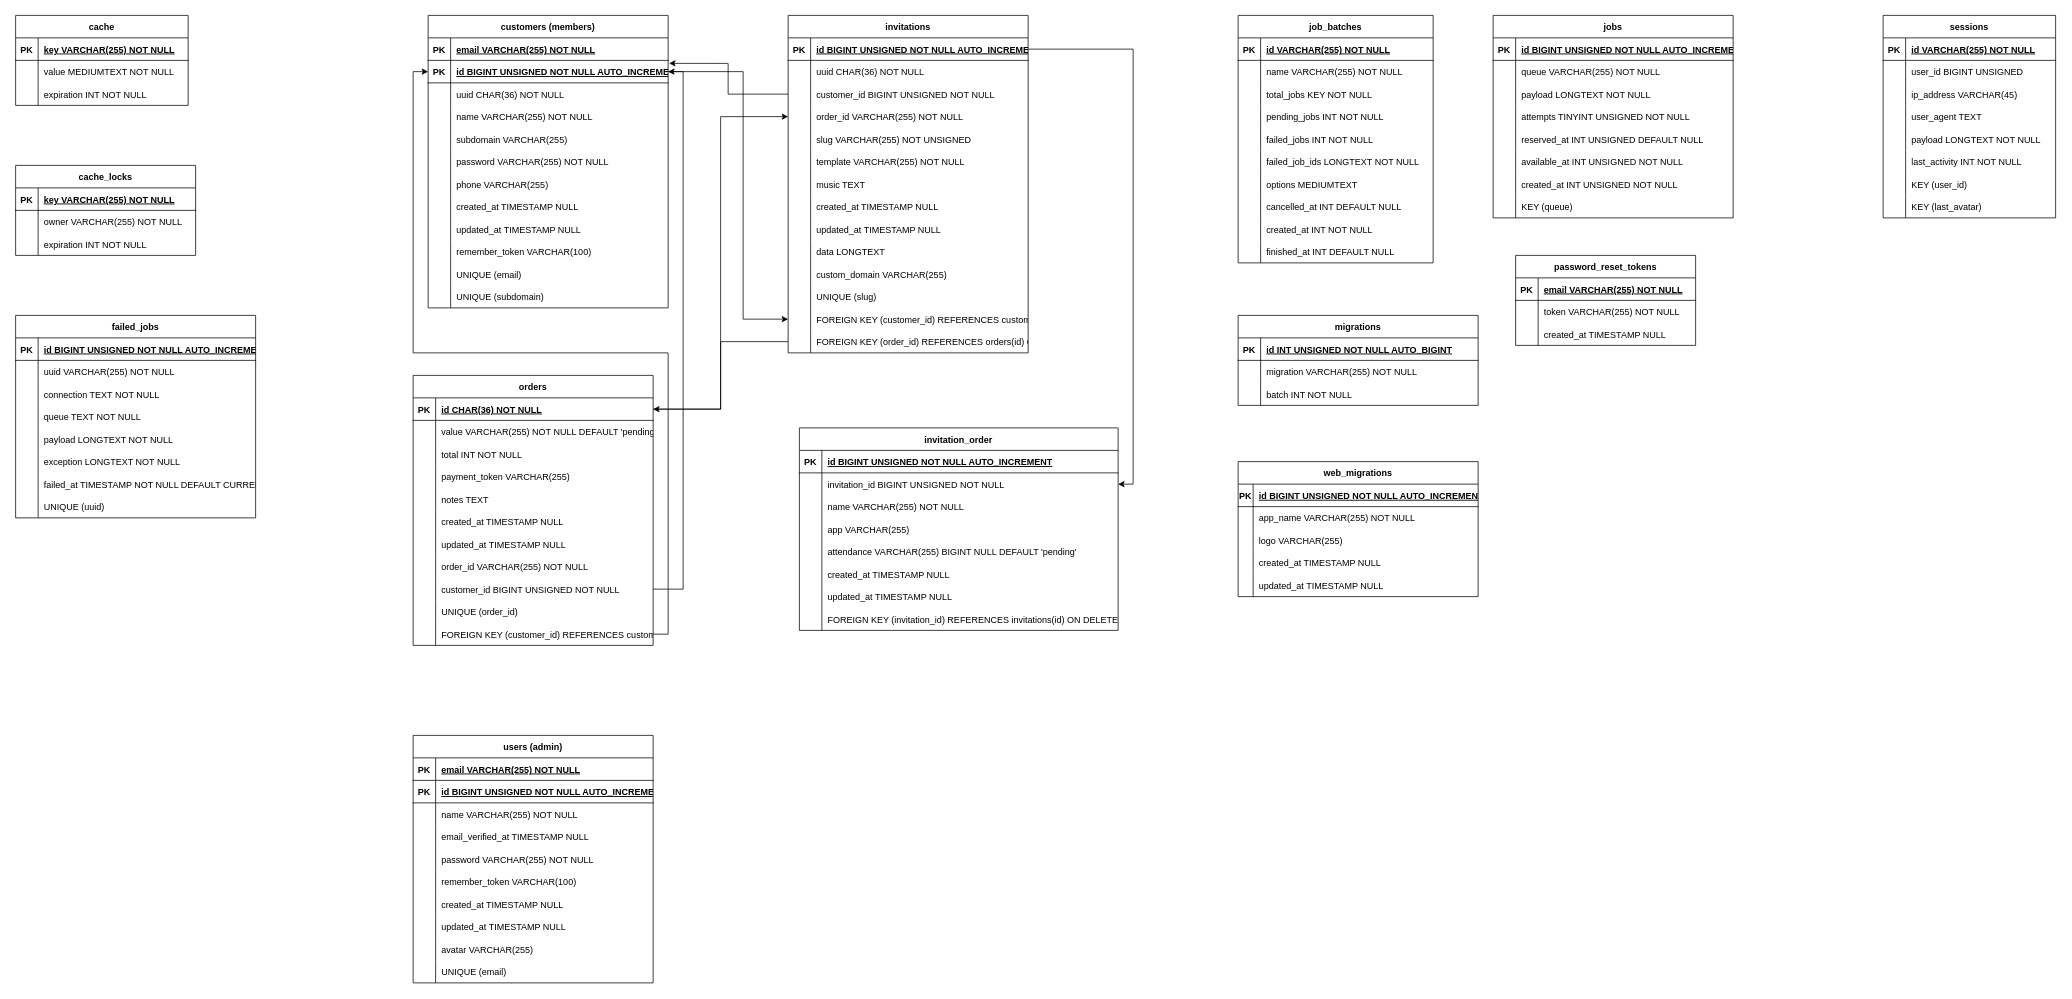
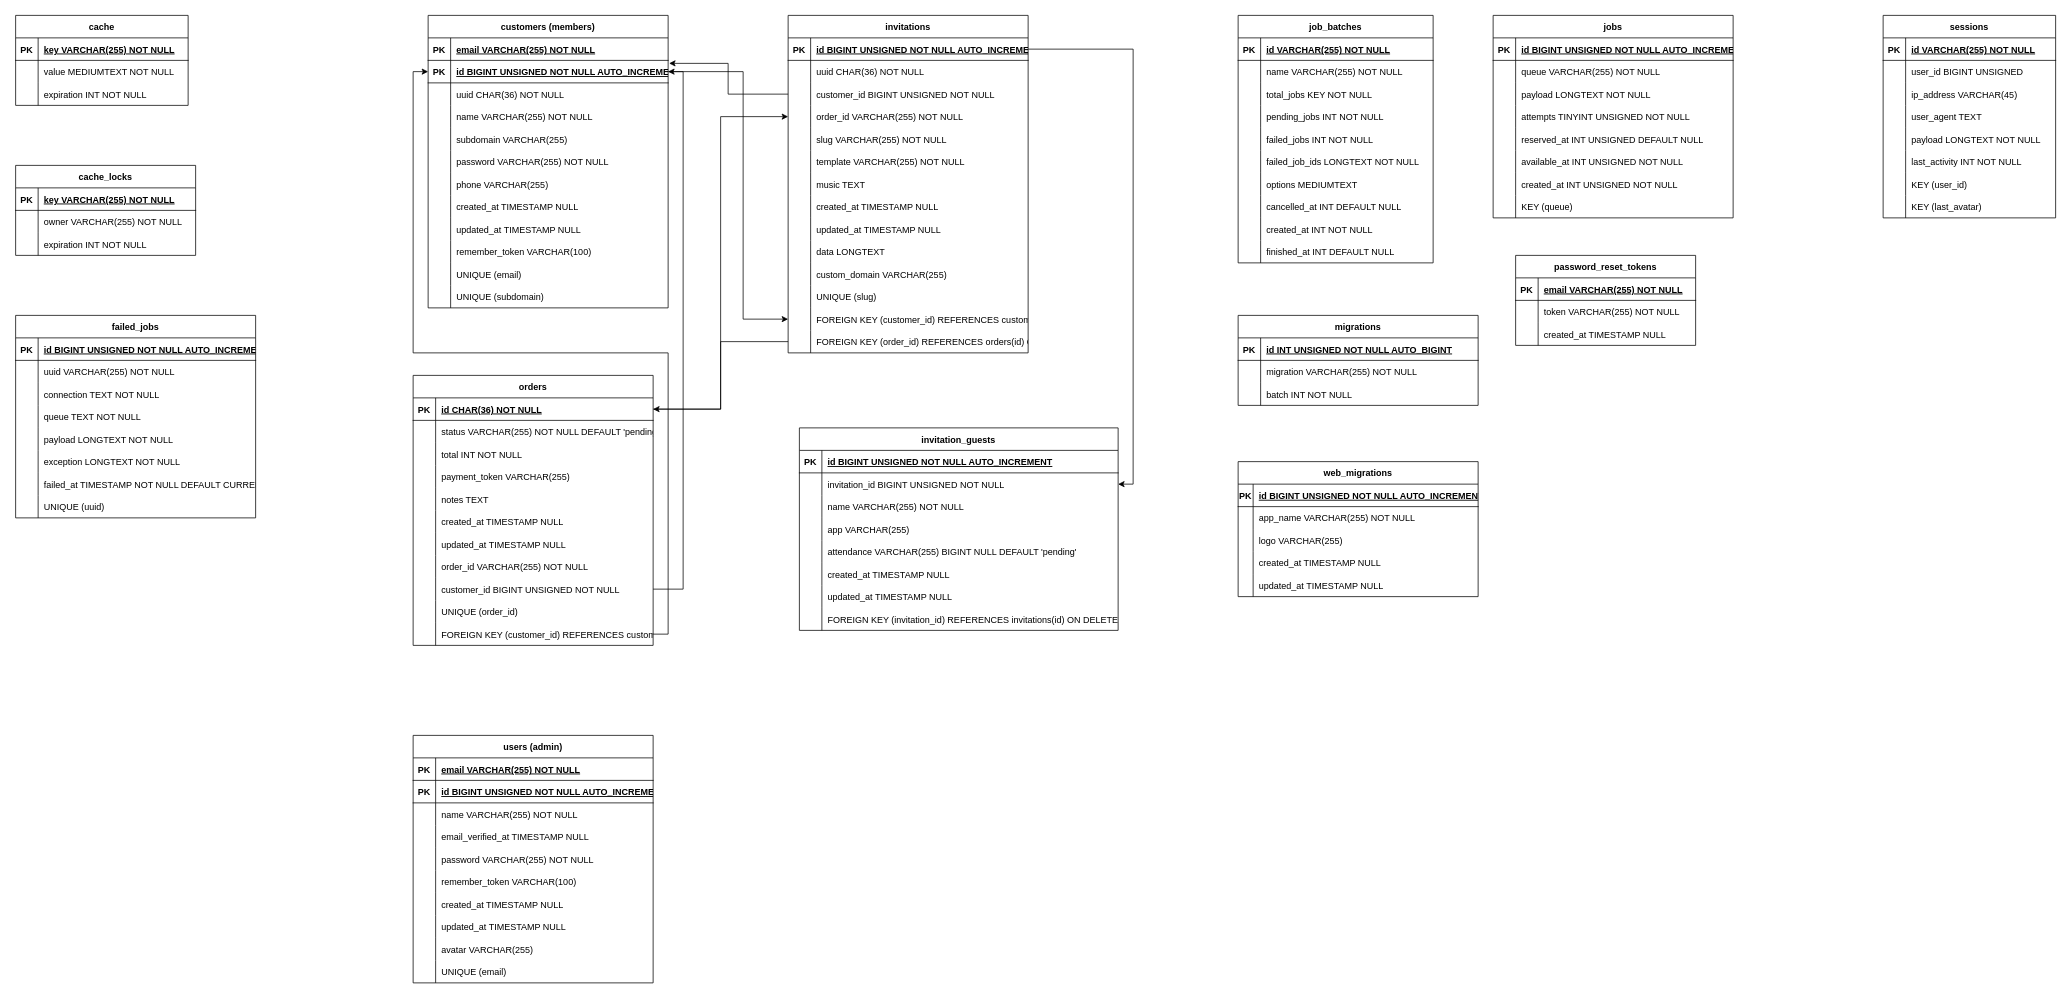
node "slug VARCHAR(255) NOT UNSIGNED": label "slug VARCHAR(255) NOT UNSIGNED" -> "slug VARCHAR(255) NOT NULL"
node "value VARCHAR(255) NOT NULL DEFAULT 'pending'": label "value VARCHAR(255) NOT NULL DEFAULT 'pending'" -> "status VARCHAR(255) NOT NULL DEFAULT 'pending'"
node "invitation_order": label "invitation_order" -> "invitation_guests"
